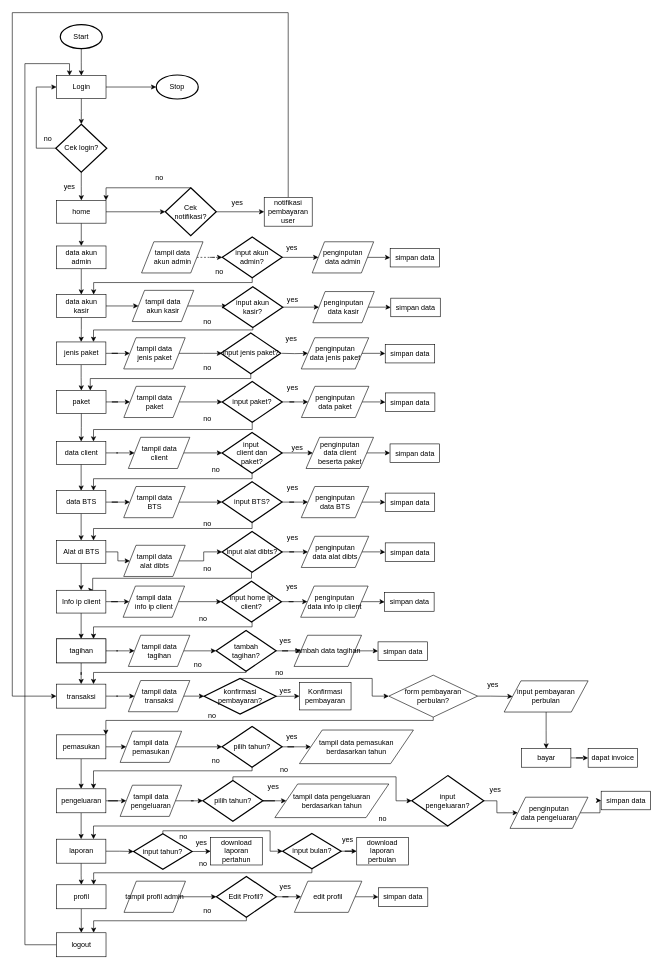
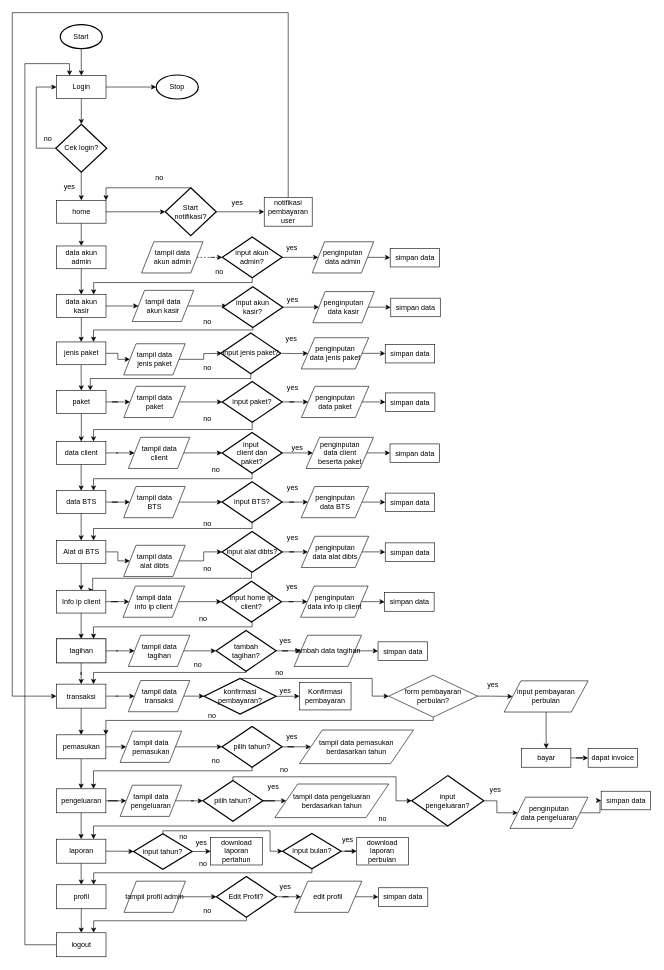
node "Cek notifikasi?": label "Cek notifikasi?" -> "Start notifikasi?"
node "tampil data jenis paket": moved (155, 353) -> (155, 359)
edge "transaksi" -> "pemasukan": added
